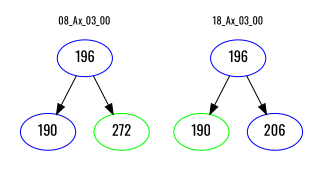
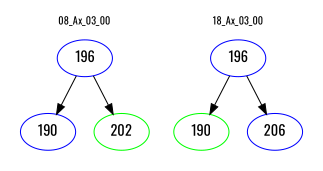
node "272": label "272" -> "202"
